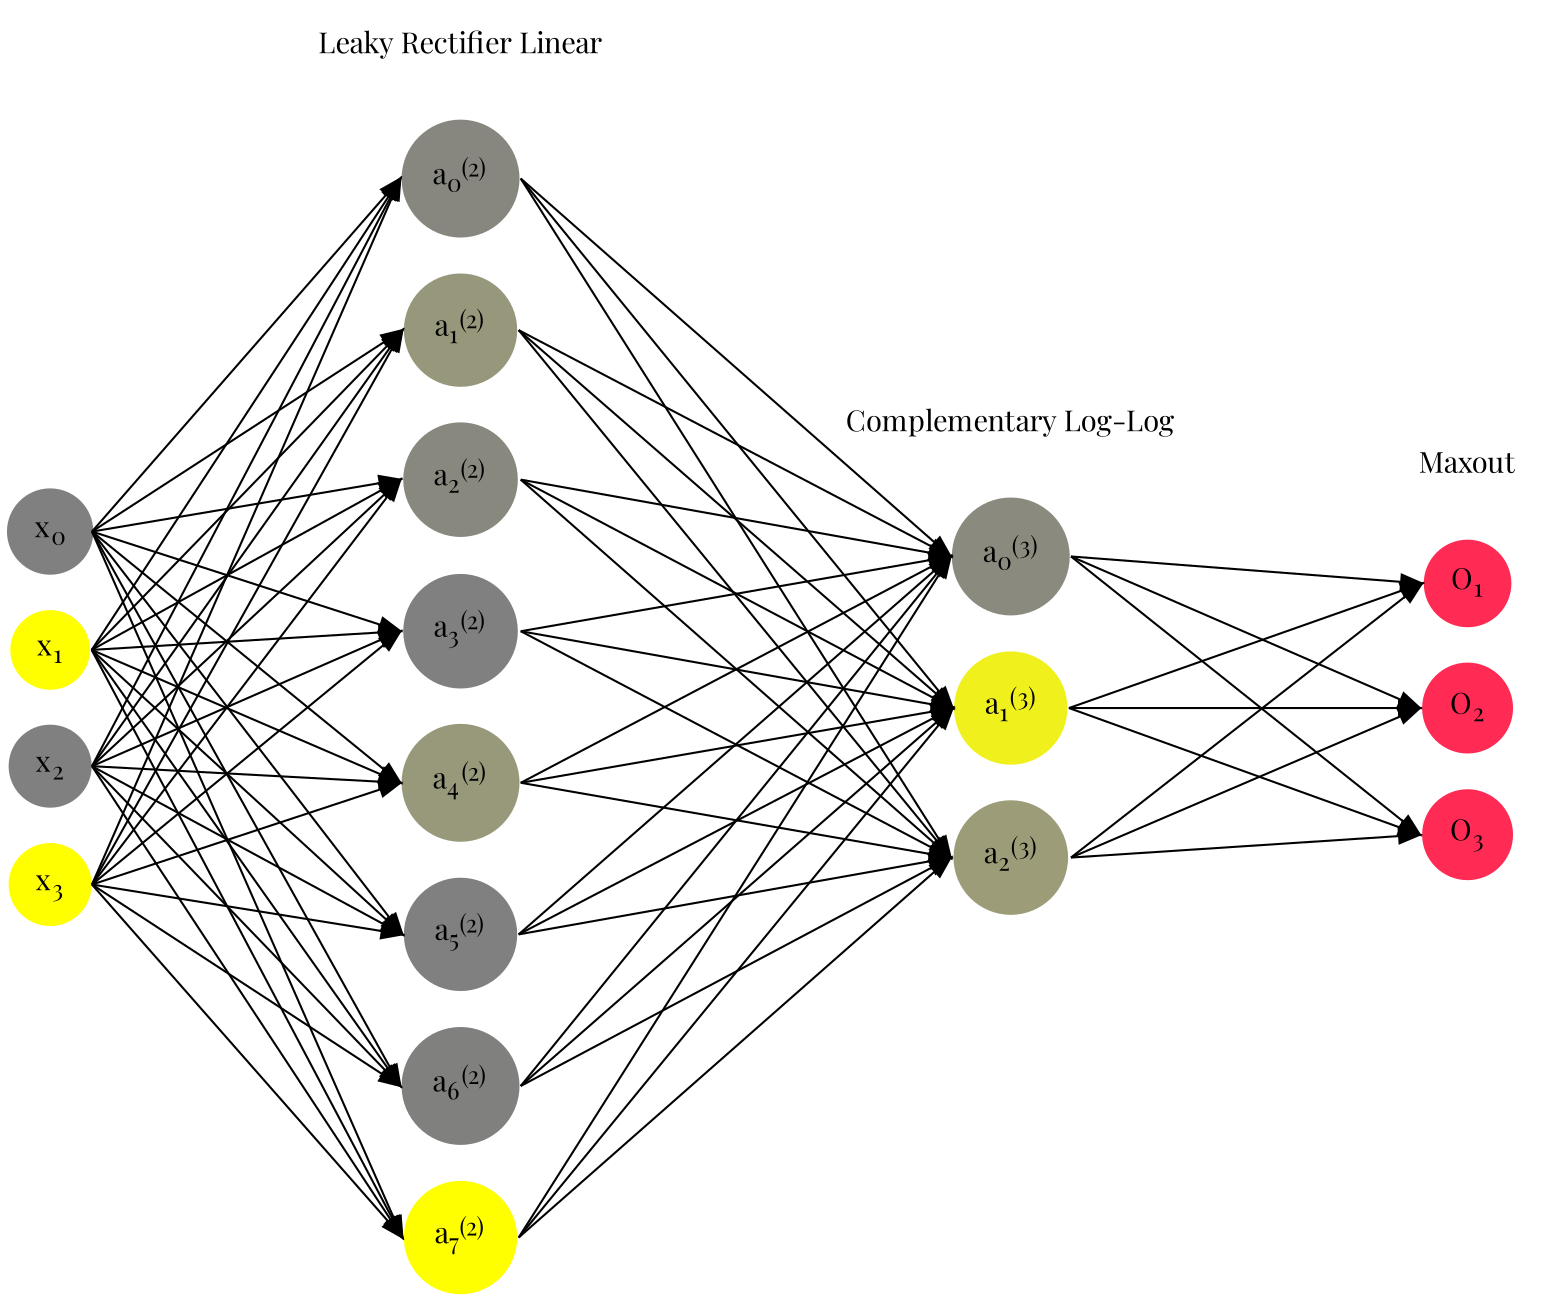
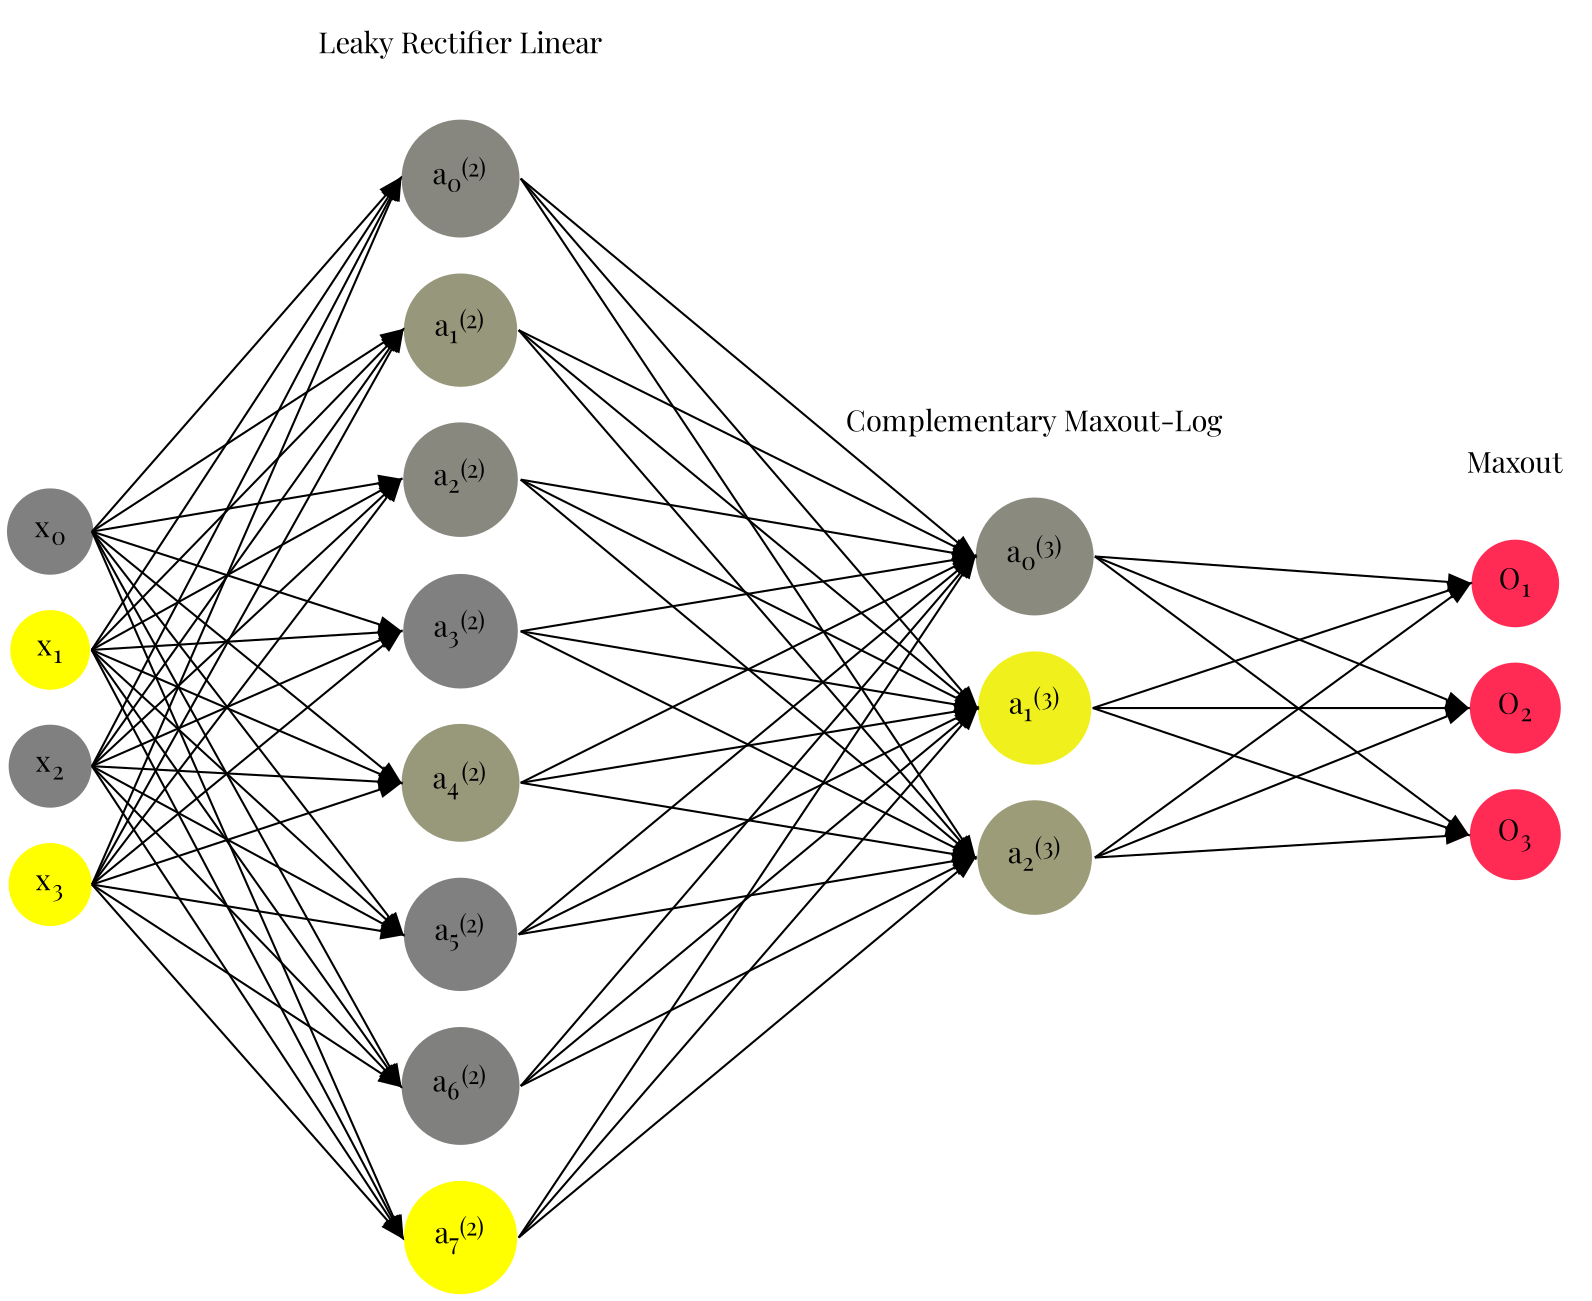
node "Complementary Log-Log": label "Complementary Log-Log" -> "Complementary Maxout-Log"
